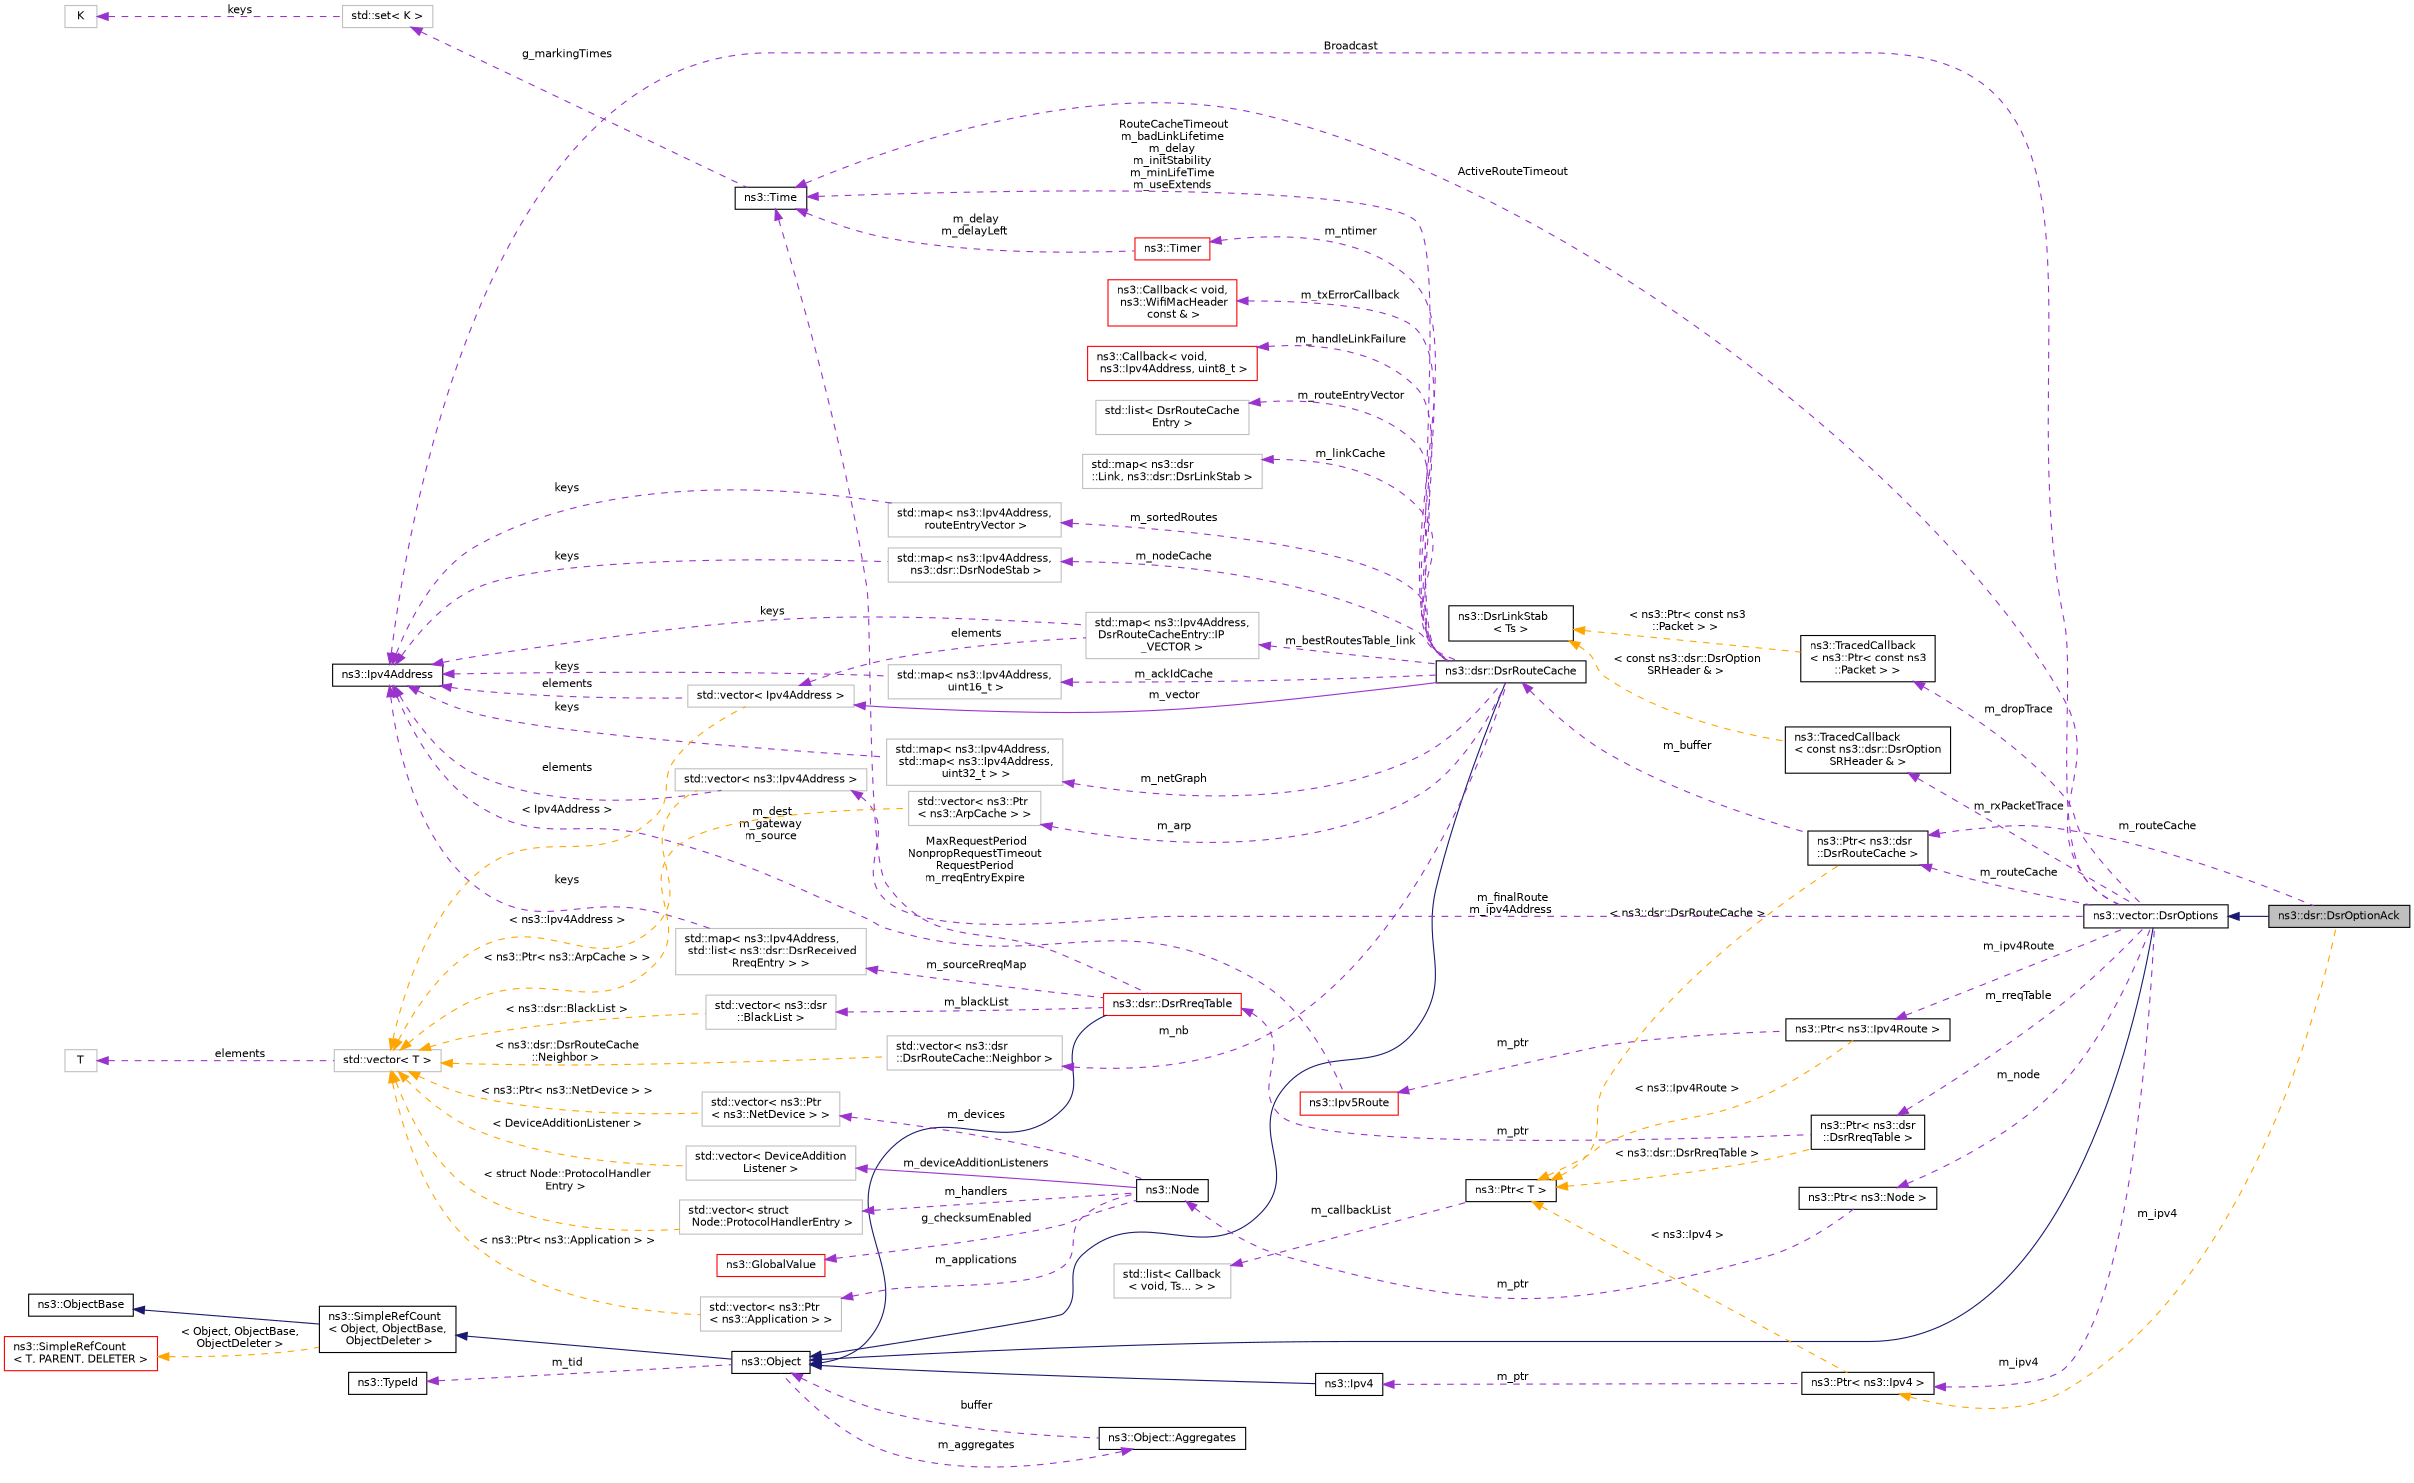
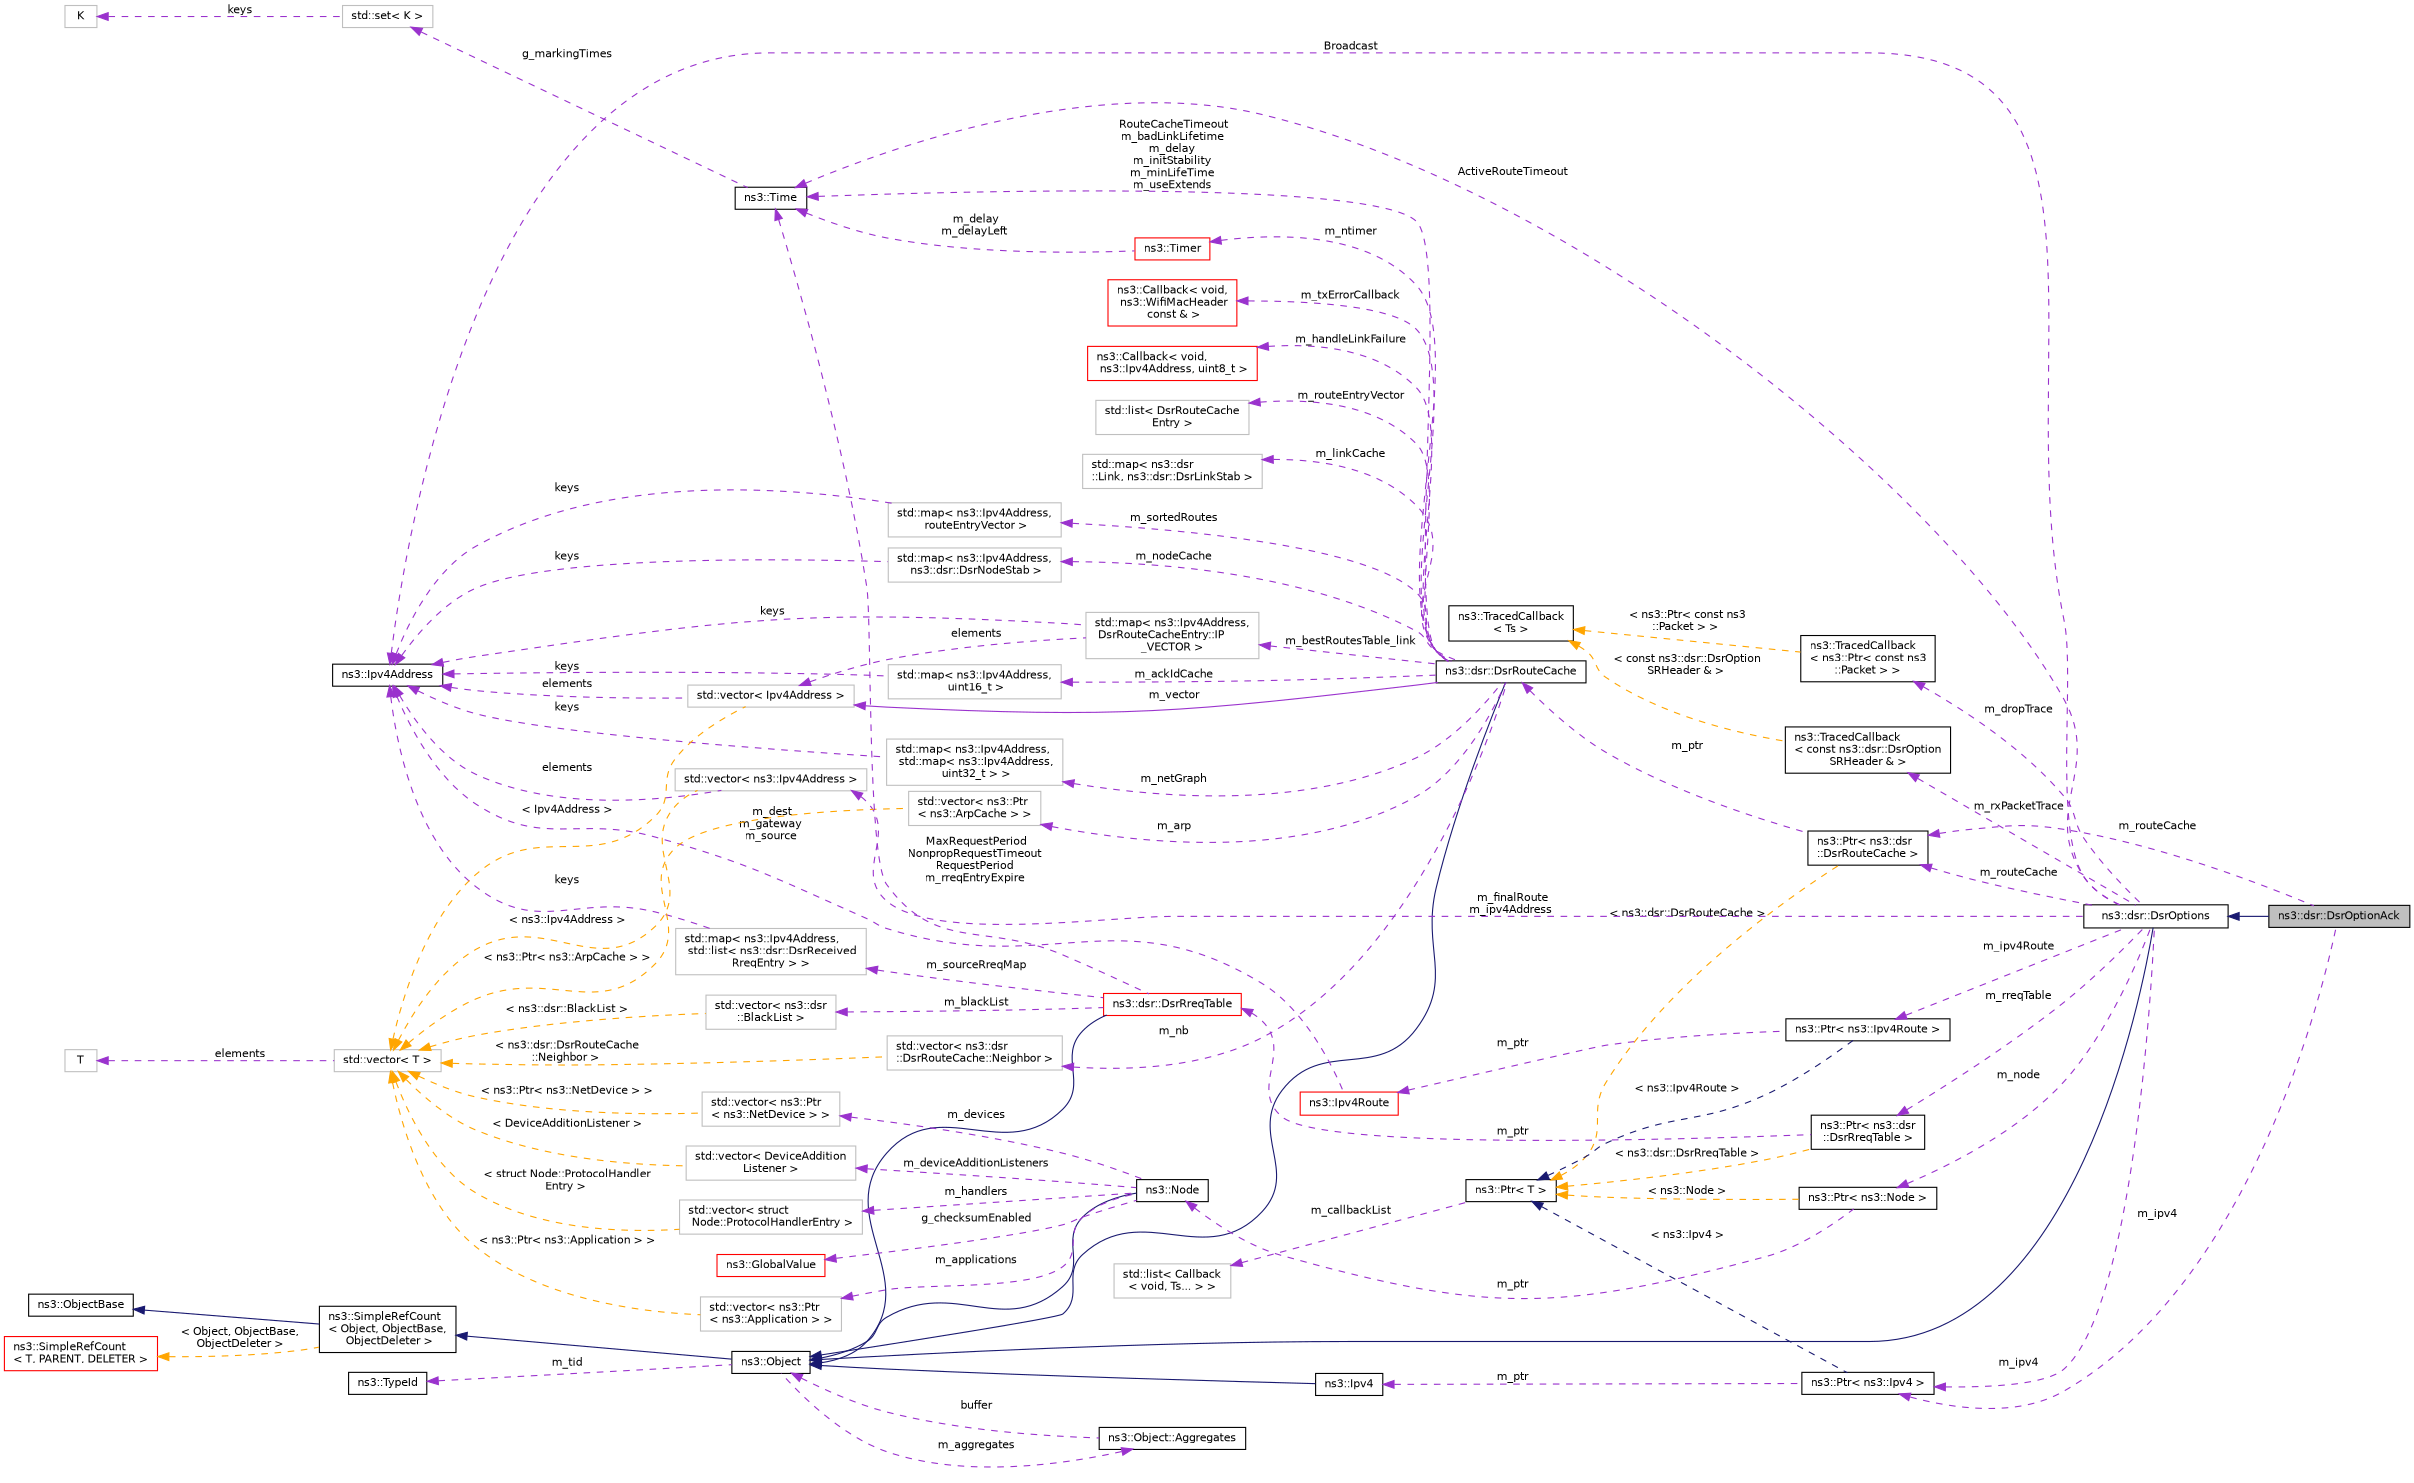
node "ns3::DsrLinkStab < Ts >": label "ns3::DsrLinkStab < Ts >" -> "ns3::TracedCallback < Ts >"
edge "ns3::Ptr< ns3::dsr ::DsrRouteCache >" -> "ns3::dsr::DsrRouteCache": label " m_buffer" -> " m_ptr"
node "ns3::vector::DsrOptions": label "ns3::vector::DsrOptions" -> "ns3::dsr::DsrOptions"
node "ns3::Ipv5Route": label "ns3::Ipv5Route" -> "ns3::Ipv4Route"
edge "ns3::Ptr< ns3::Ipv4Route >" -> "ns3::Ptr< T >": color orange -> midnightblue
edge "ns3::Node" -> "std::vector< DeviceAddition Listener >": style solid -> dashed
edge "ns3::Ptr< ns3::Node >" -> "ns3::Ptr< T >": added, label "< ns3::Node >"
edge "ns3::dsr::DsrOptionAck" -> "ns3::Ptr< ns3::Ipv4 >": color orange -> darkorchid3
edge "ns3::Ptr< ns3::Ipv4 >" -> "ns3::Ptr< T >": color orange -> midnightblue
edge "ns3::Node" -> "ns3::Object": added
